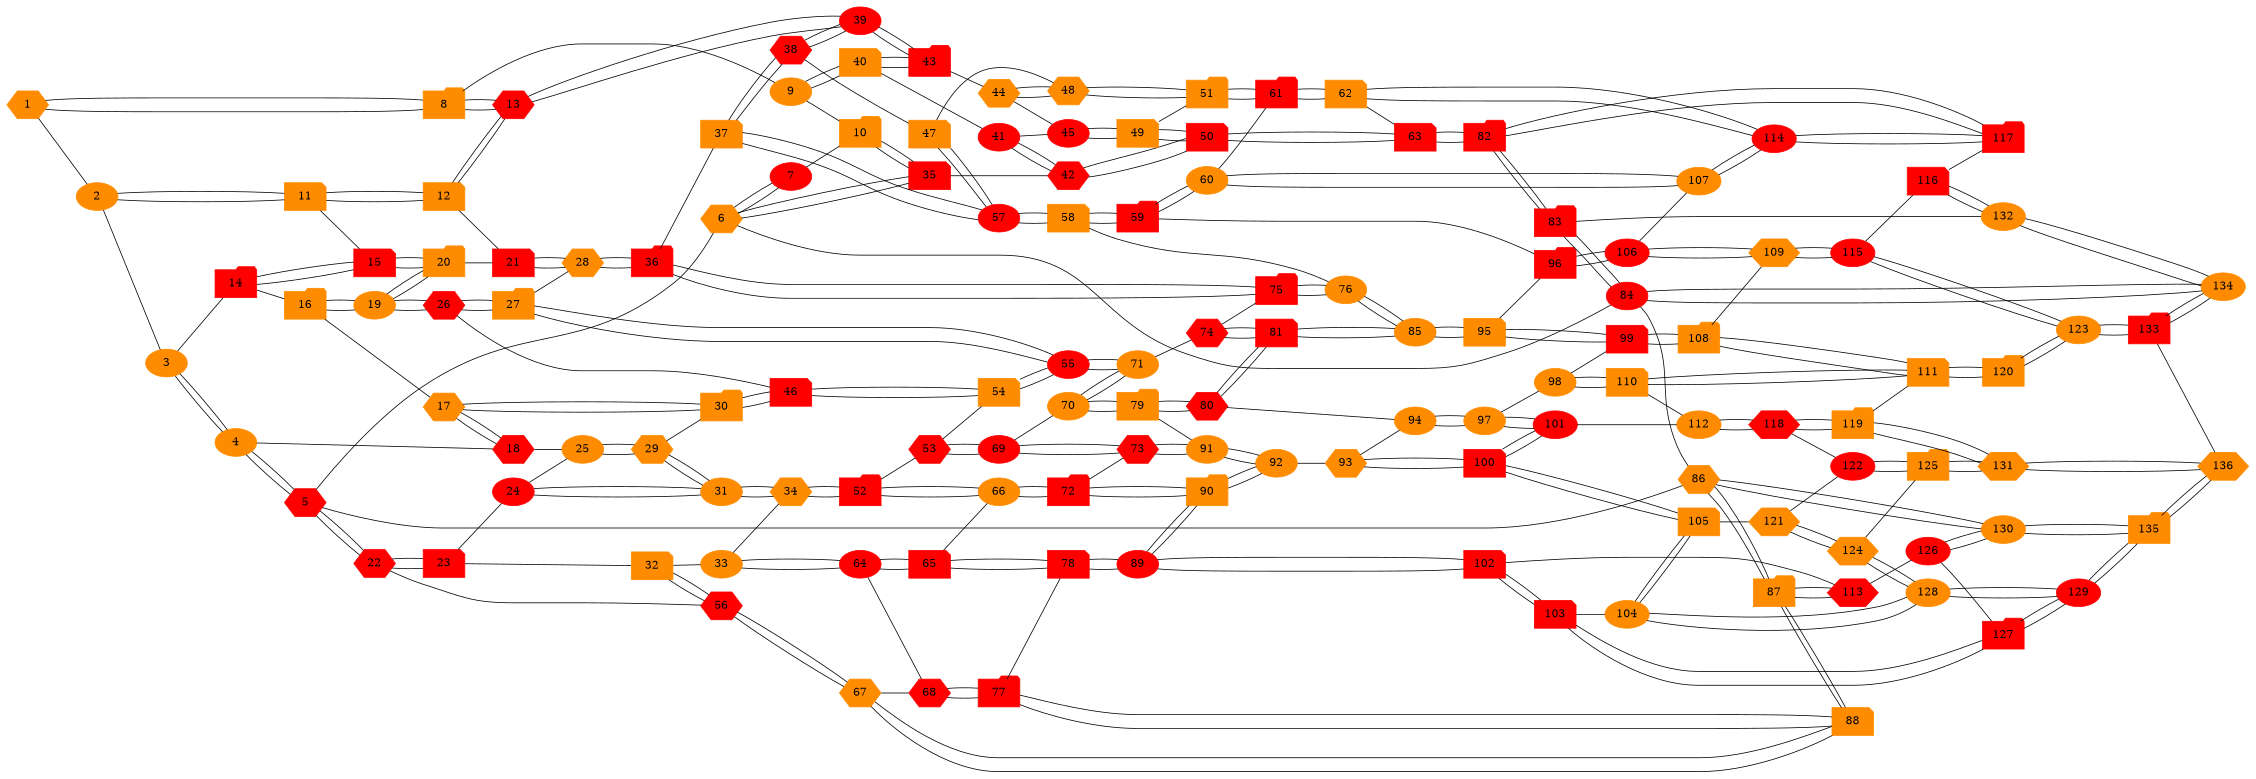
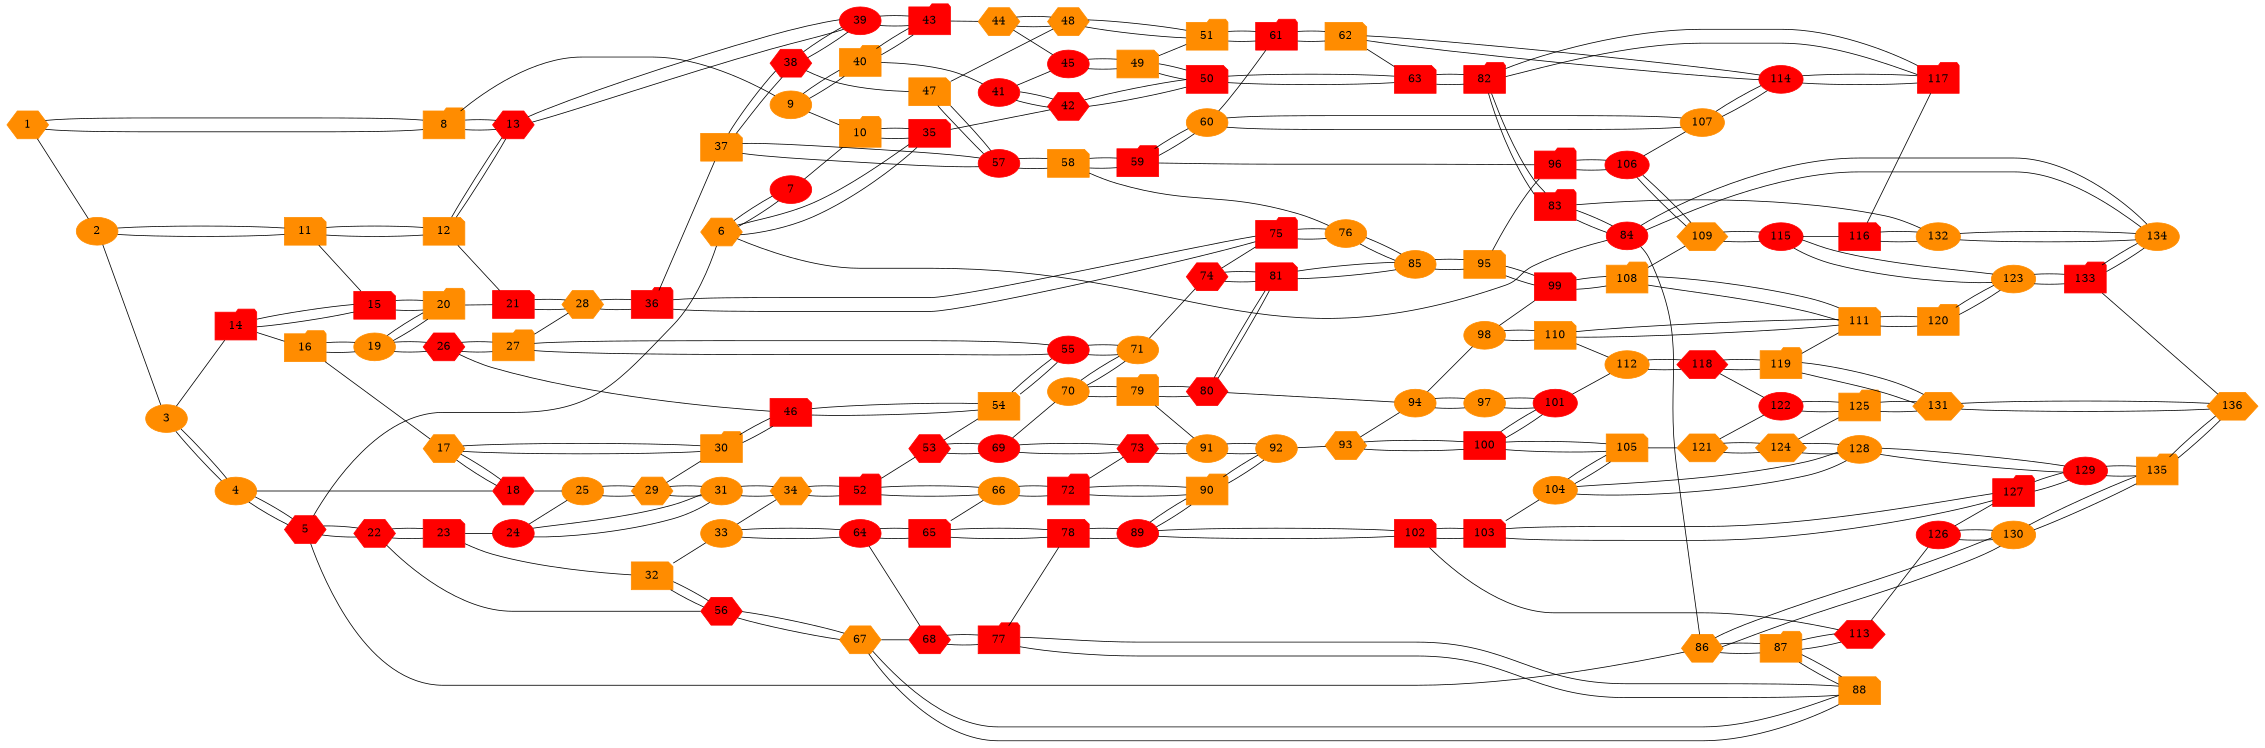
node "40": shape note -> folder
edge "98" -- "97": now "98" -- "94"
